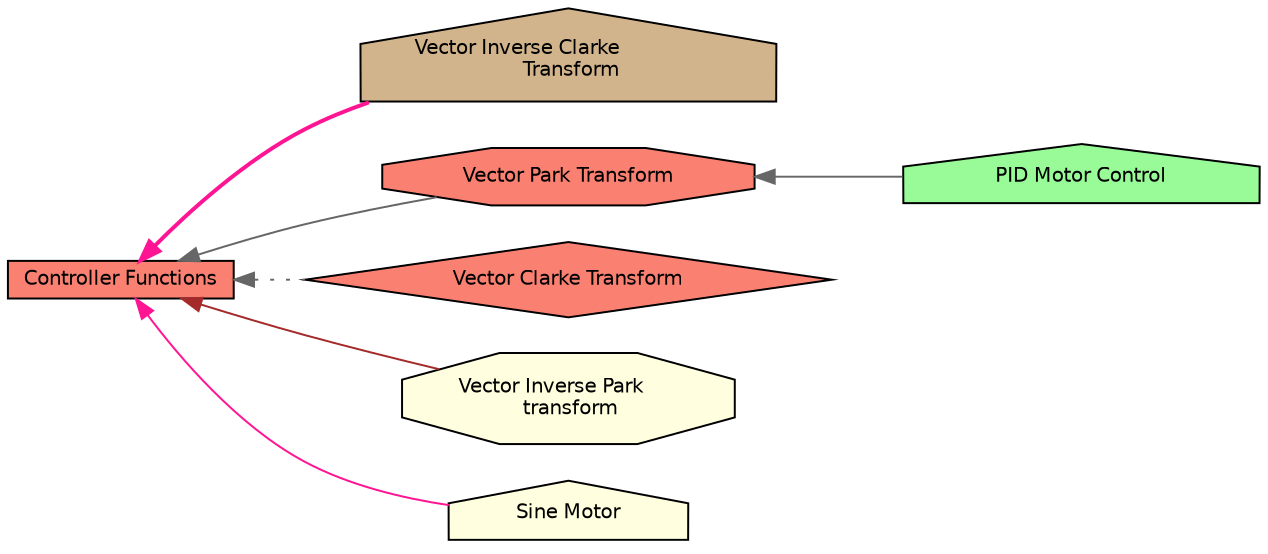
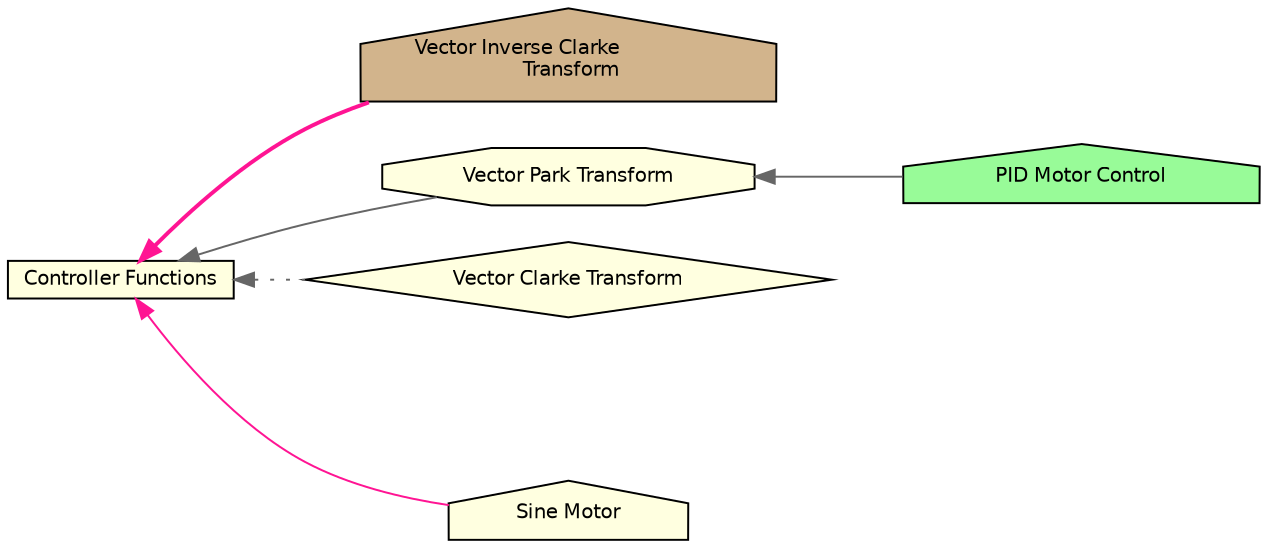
node "Vector Park Transform": fillcolor salmon -> lightyellow
node "Controller Functions": fillcolor salmon -> lightyellow
node "Vector Clarke Transform": fillcolor salmon -> lightyellow
node "Vector Inverse Park transform": removed
